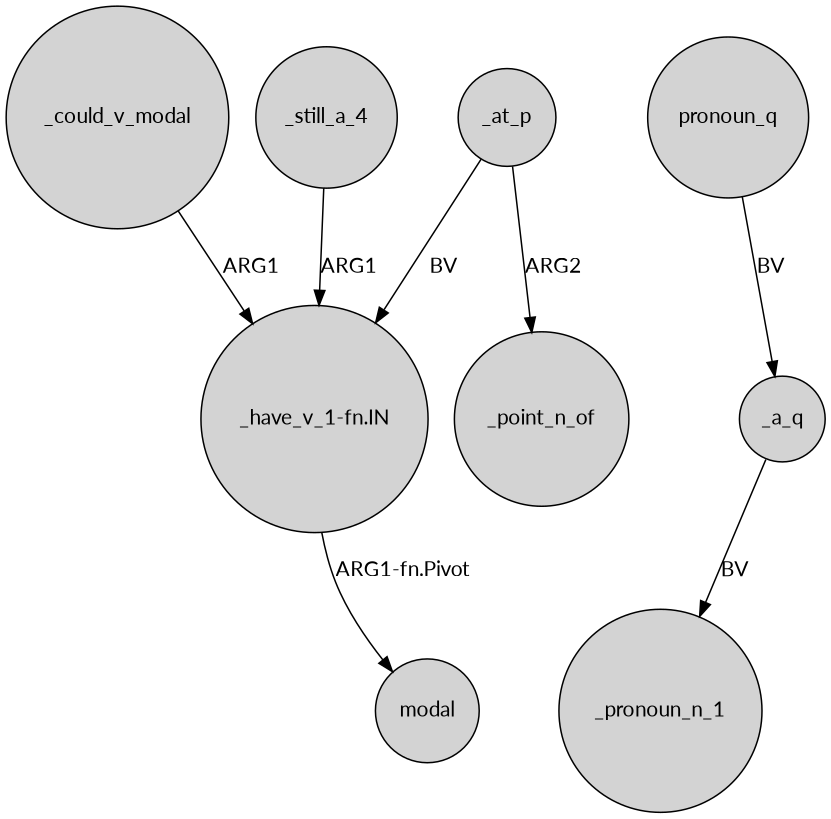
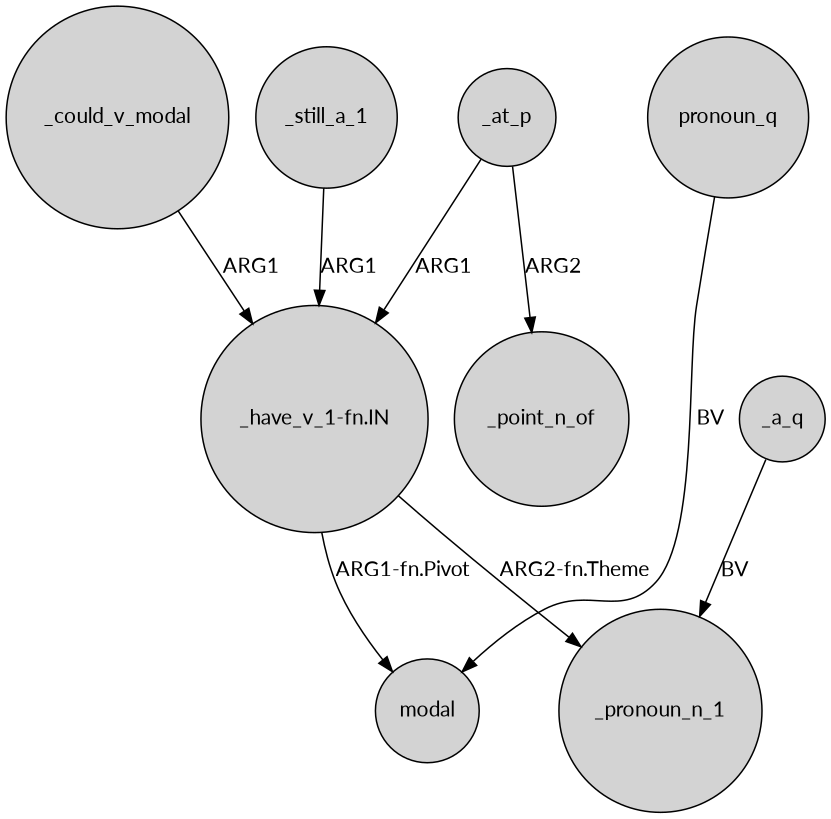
node "_still_a_4": label "_still_a_4" -> "_still_a_1"
edge "_at_p" -> "_have_v_1-fn.IN": label "BV" -> "ARG1"
edge "pronoun_q" -> "_a_q": now "pronoun_q" -> "modal"
edge "_have_v_1-fn.IN" -> "_pronoun_n_1": added, label "ARG2-fn.Theme"
